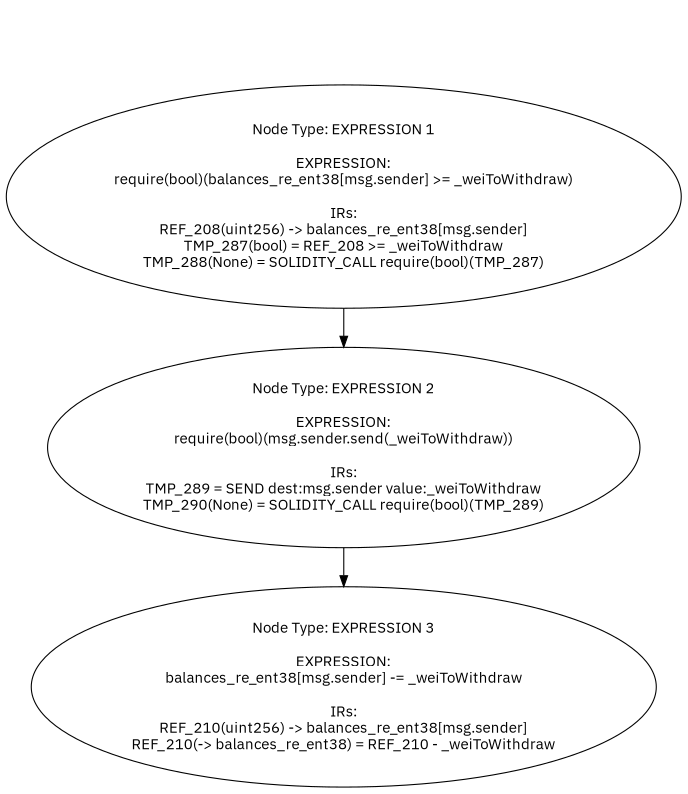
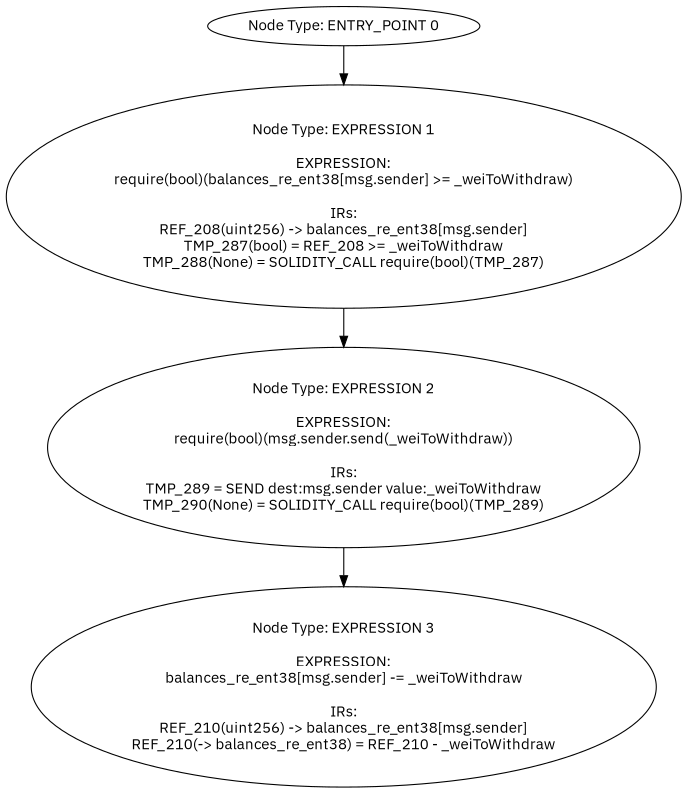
node "Node Type: ENTRY_POINT 0": added
